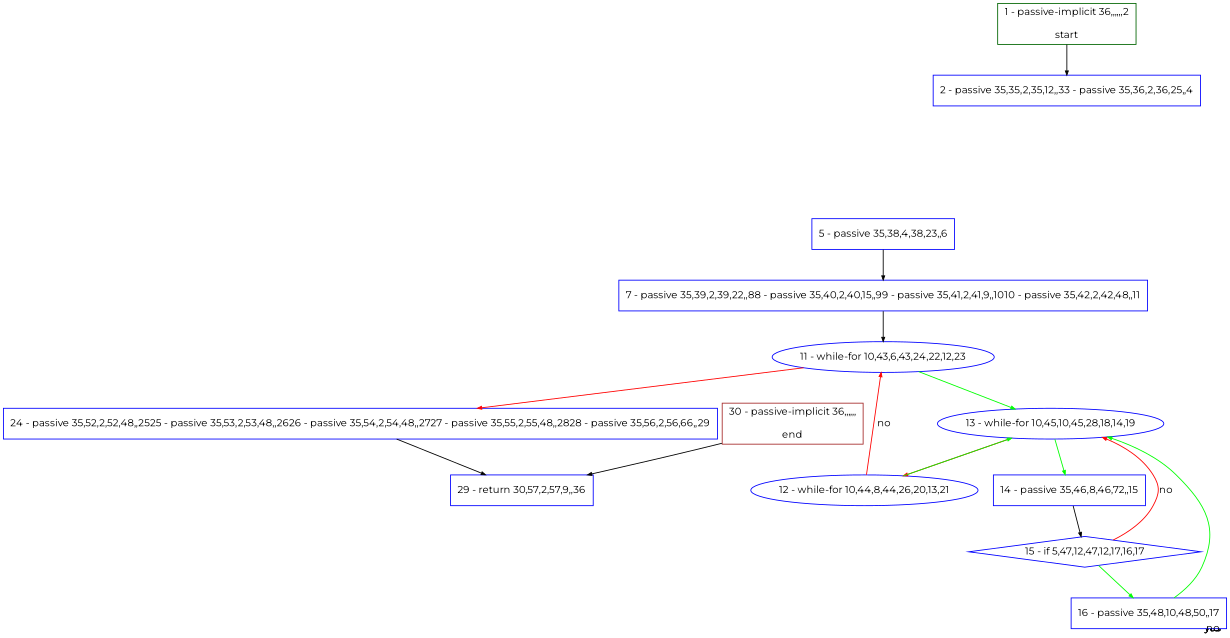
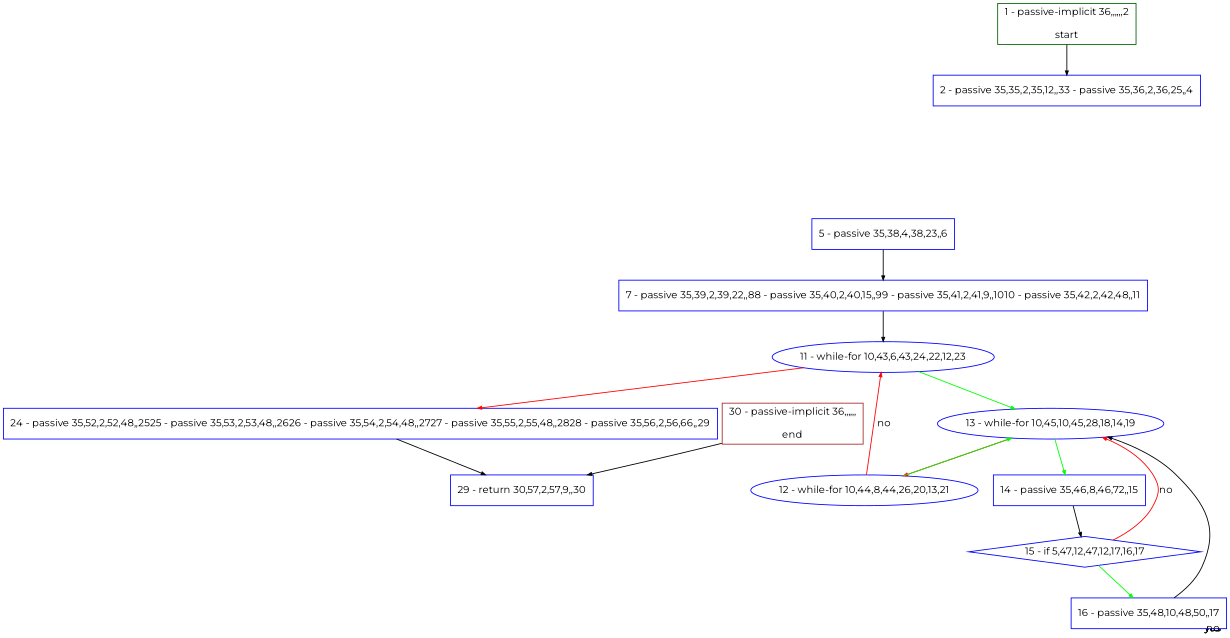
node "29 - return 30,57,2,57,9,,36": label "29 - return 30,57,2,57,9,,36" -> "29 - return 30,57,2,57,9,,30"
edge "16 - passive 35,48,10,48,50,,17" -> "13 - while-for 10,45,10,45,28,18,14,19": color #00ff00 -> #000000
